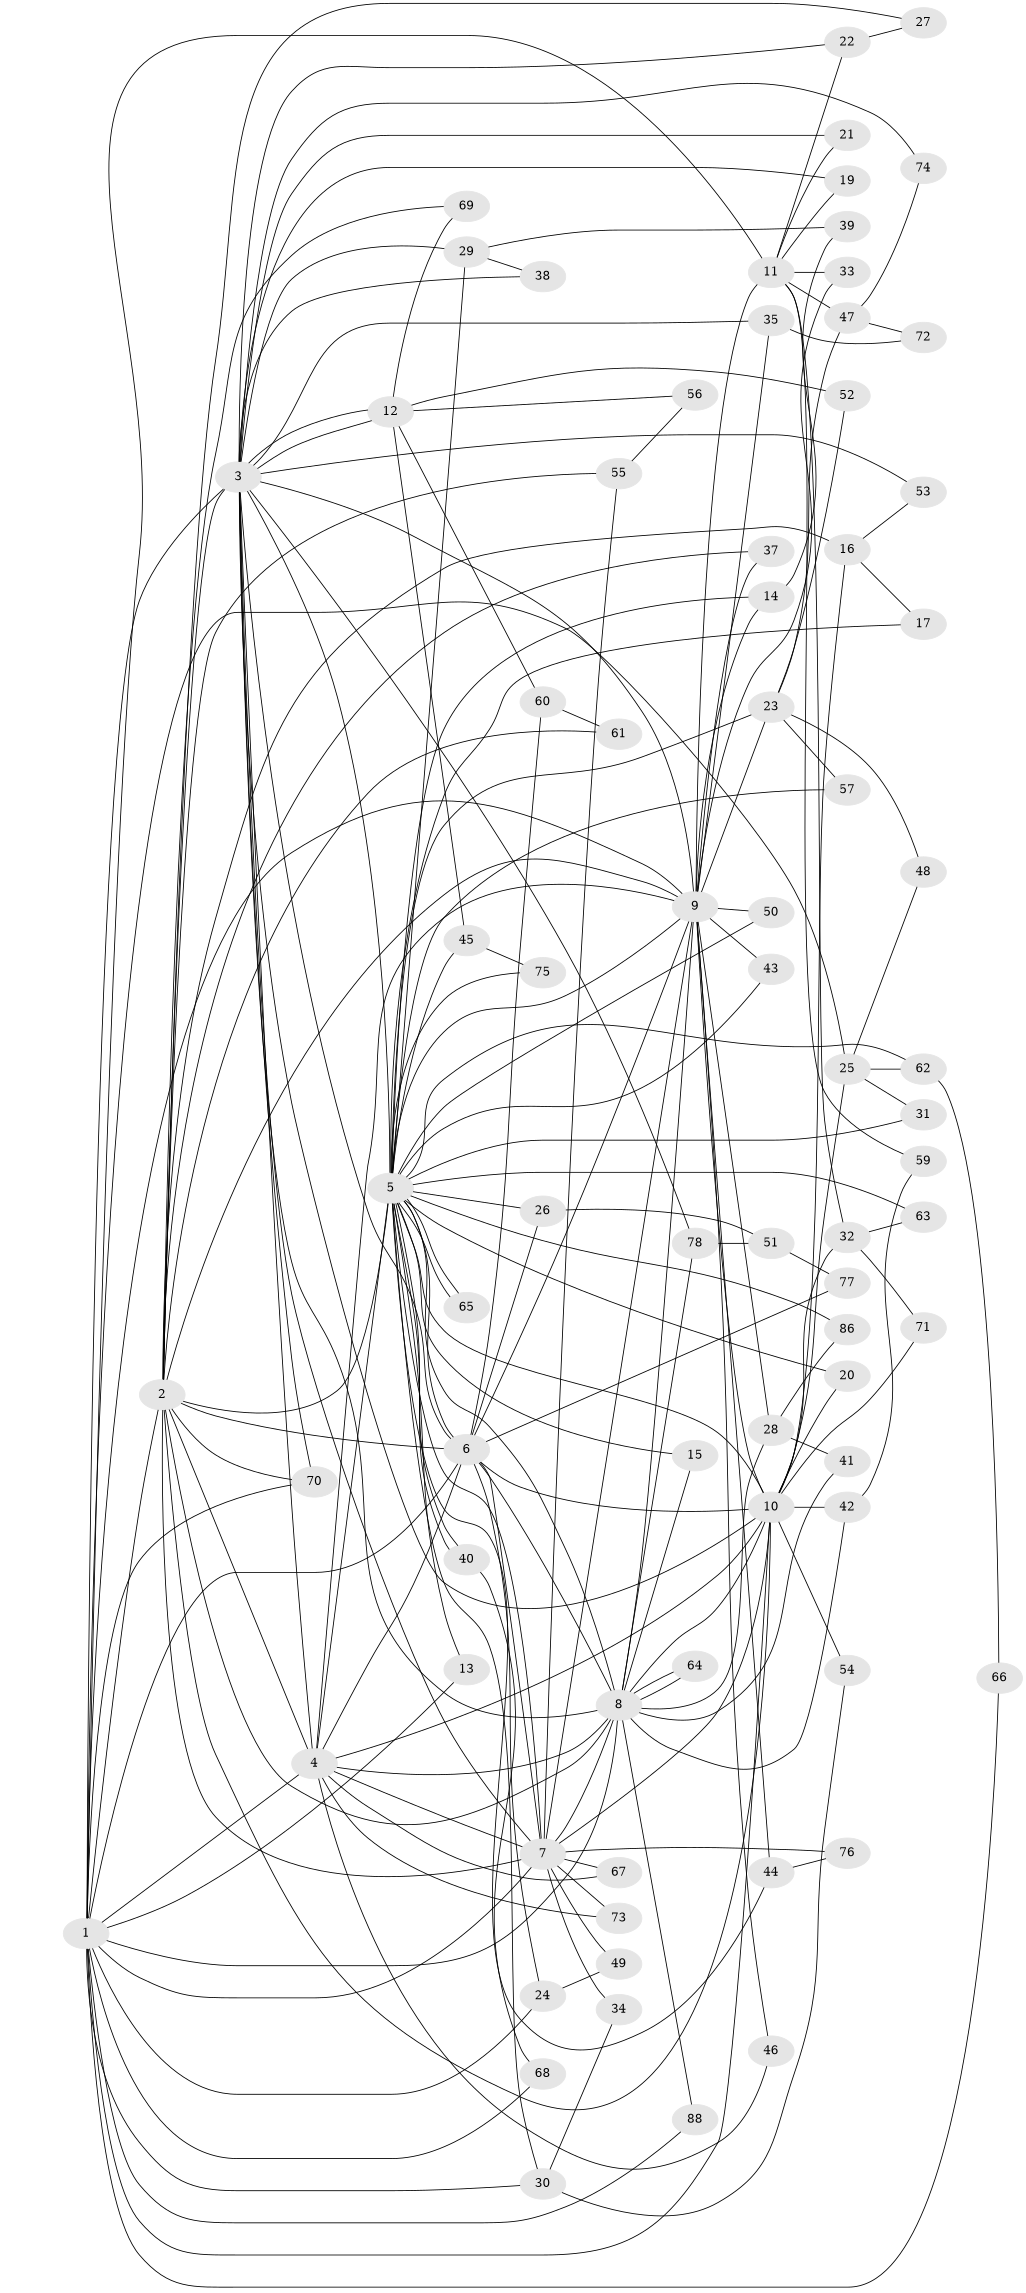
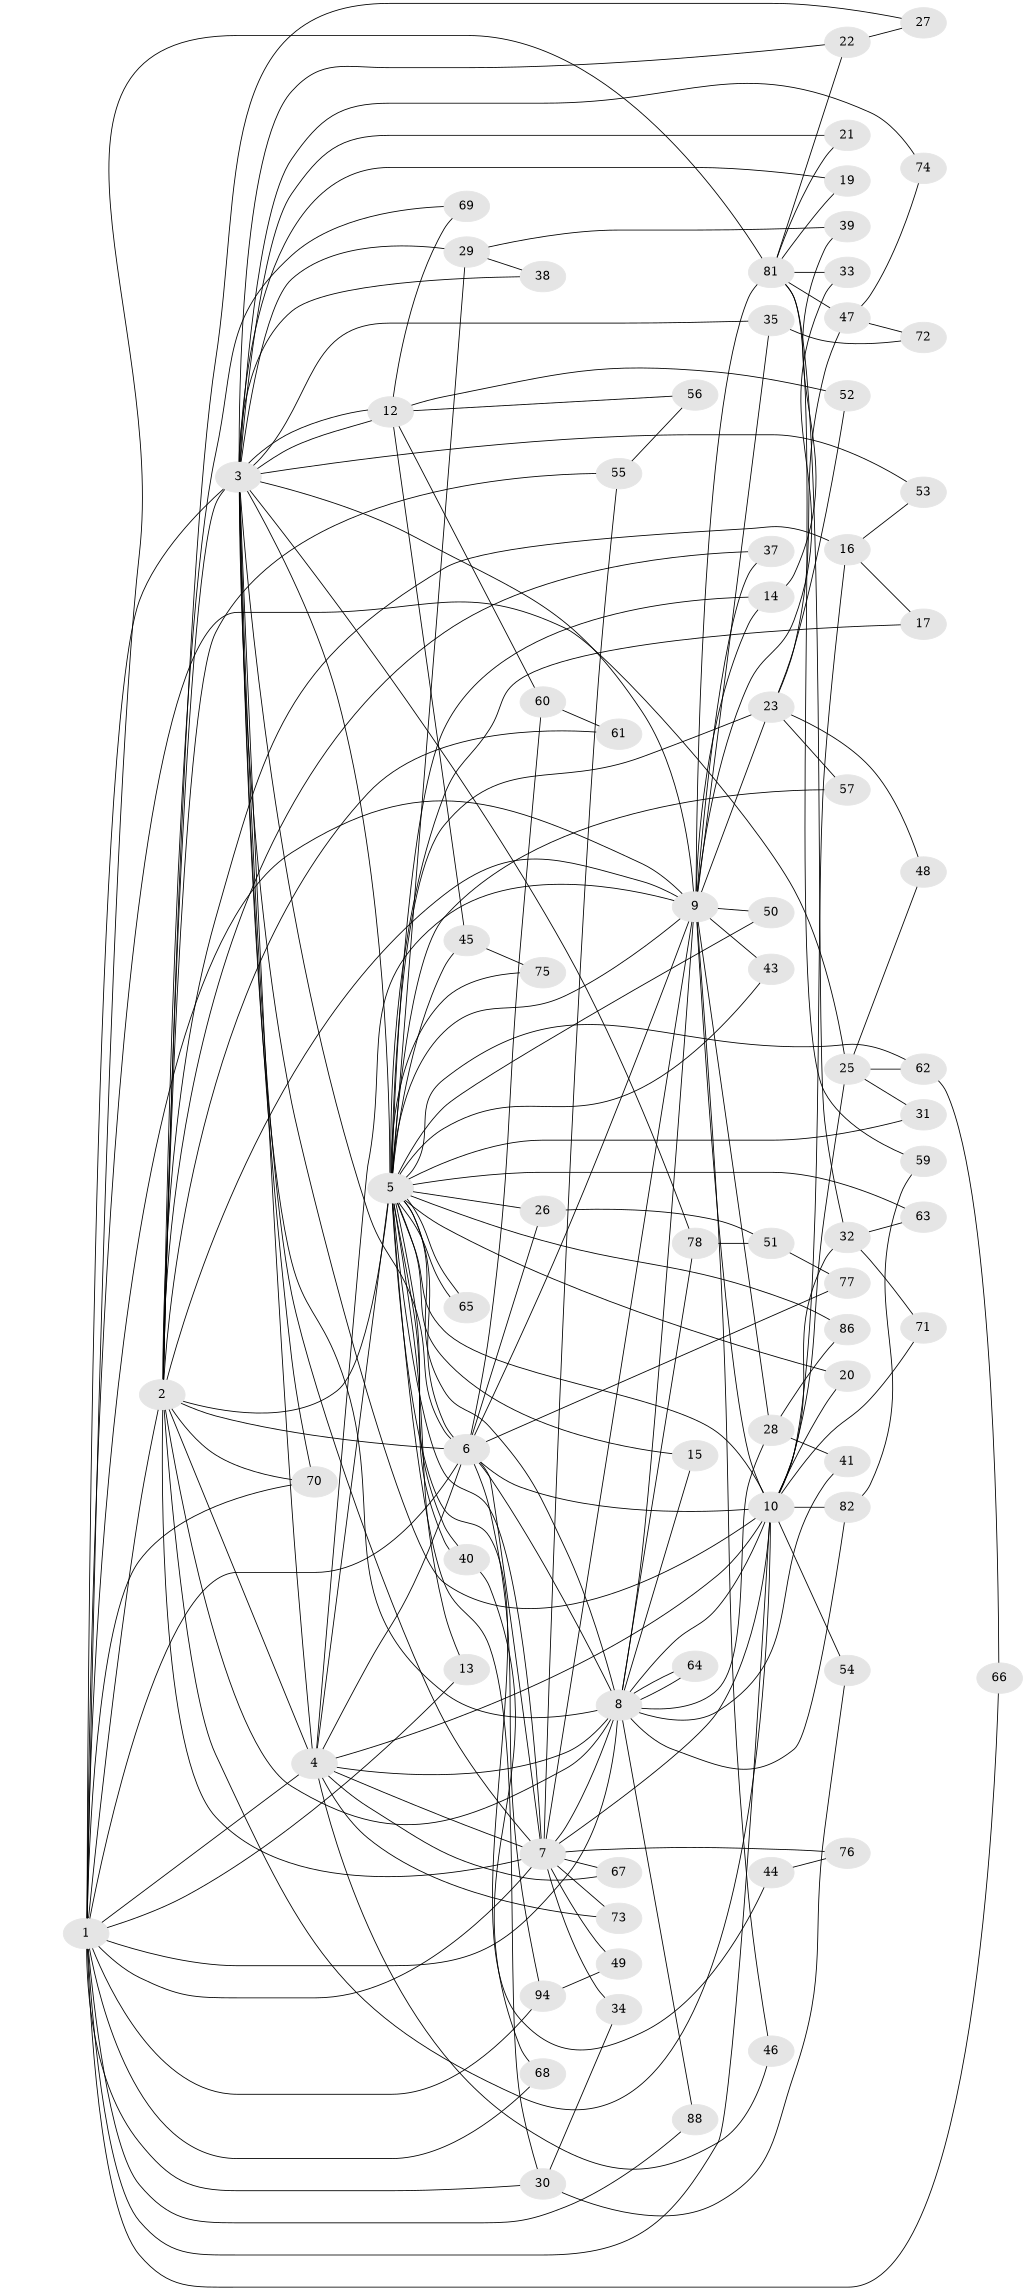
node "11": label "11" -> "81"
edge "9" -- "44": removed
node "42": label "42" -> "82"
node "24": label "24" -> "94"
